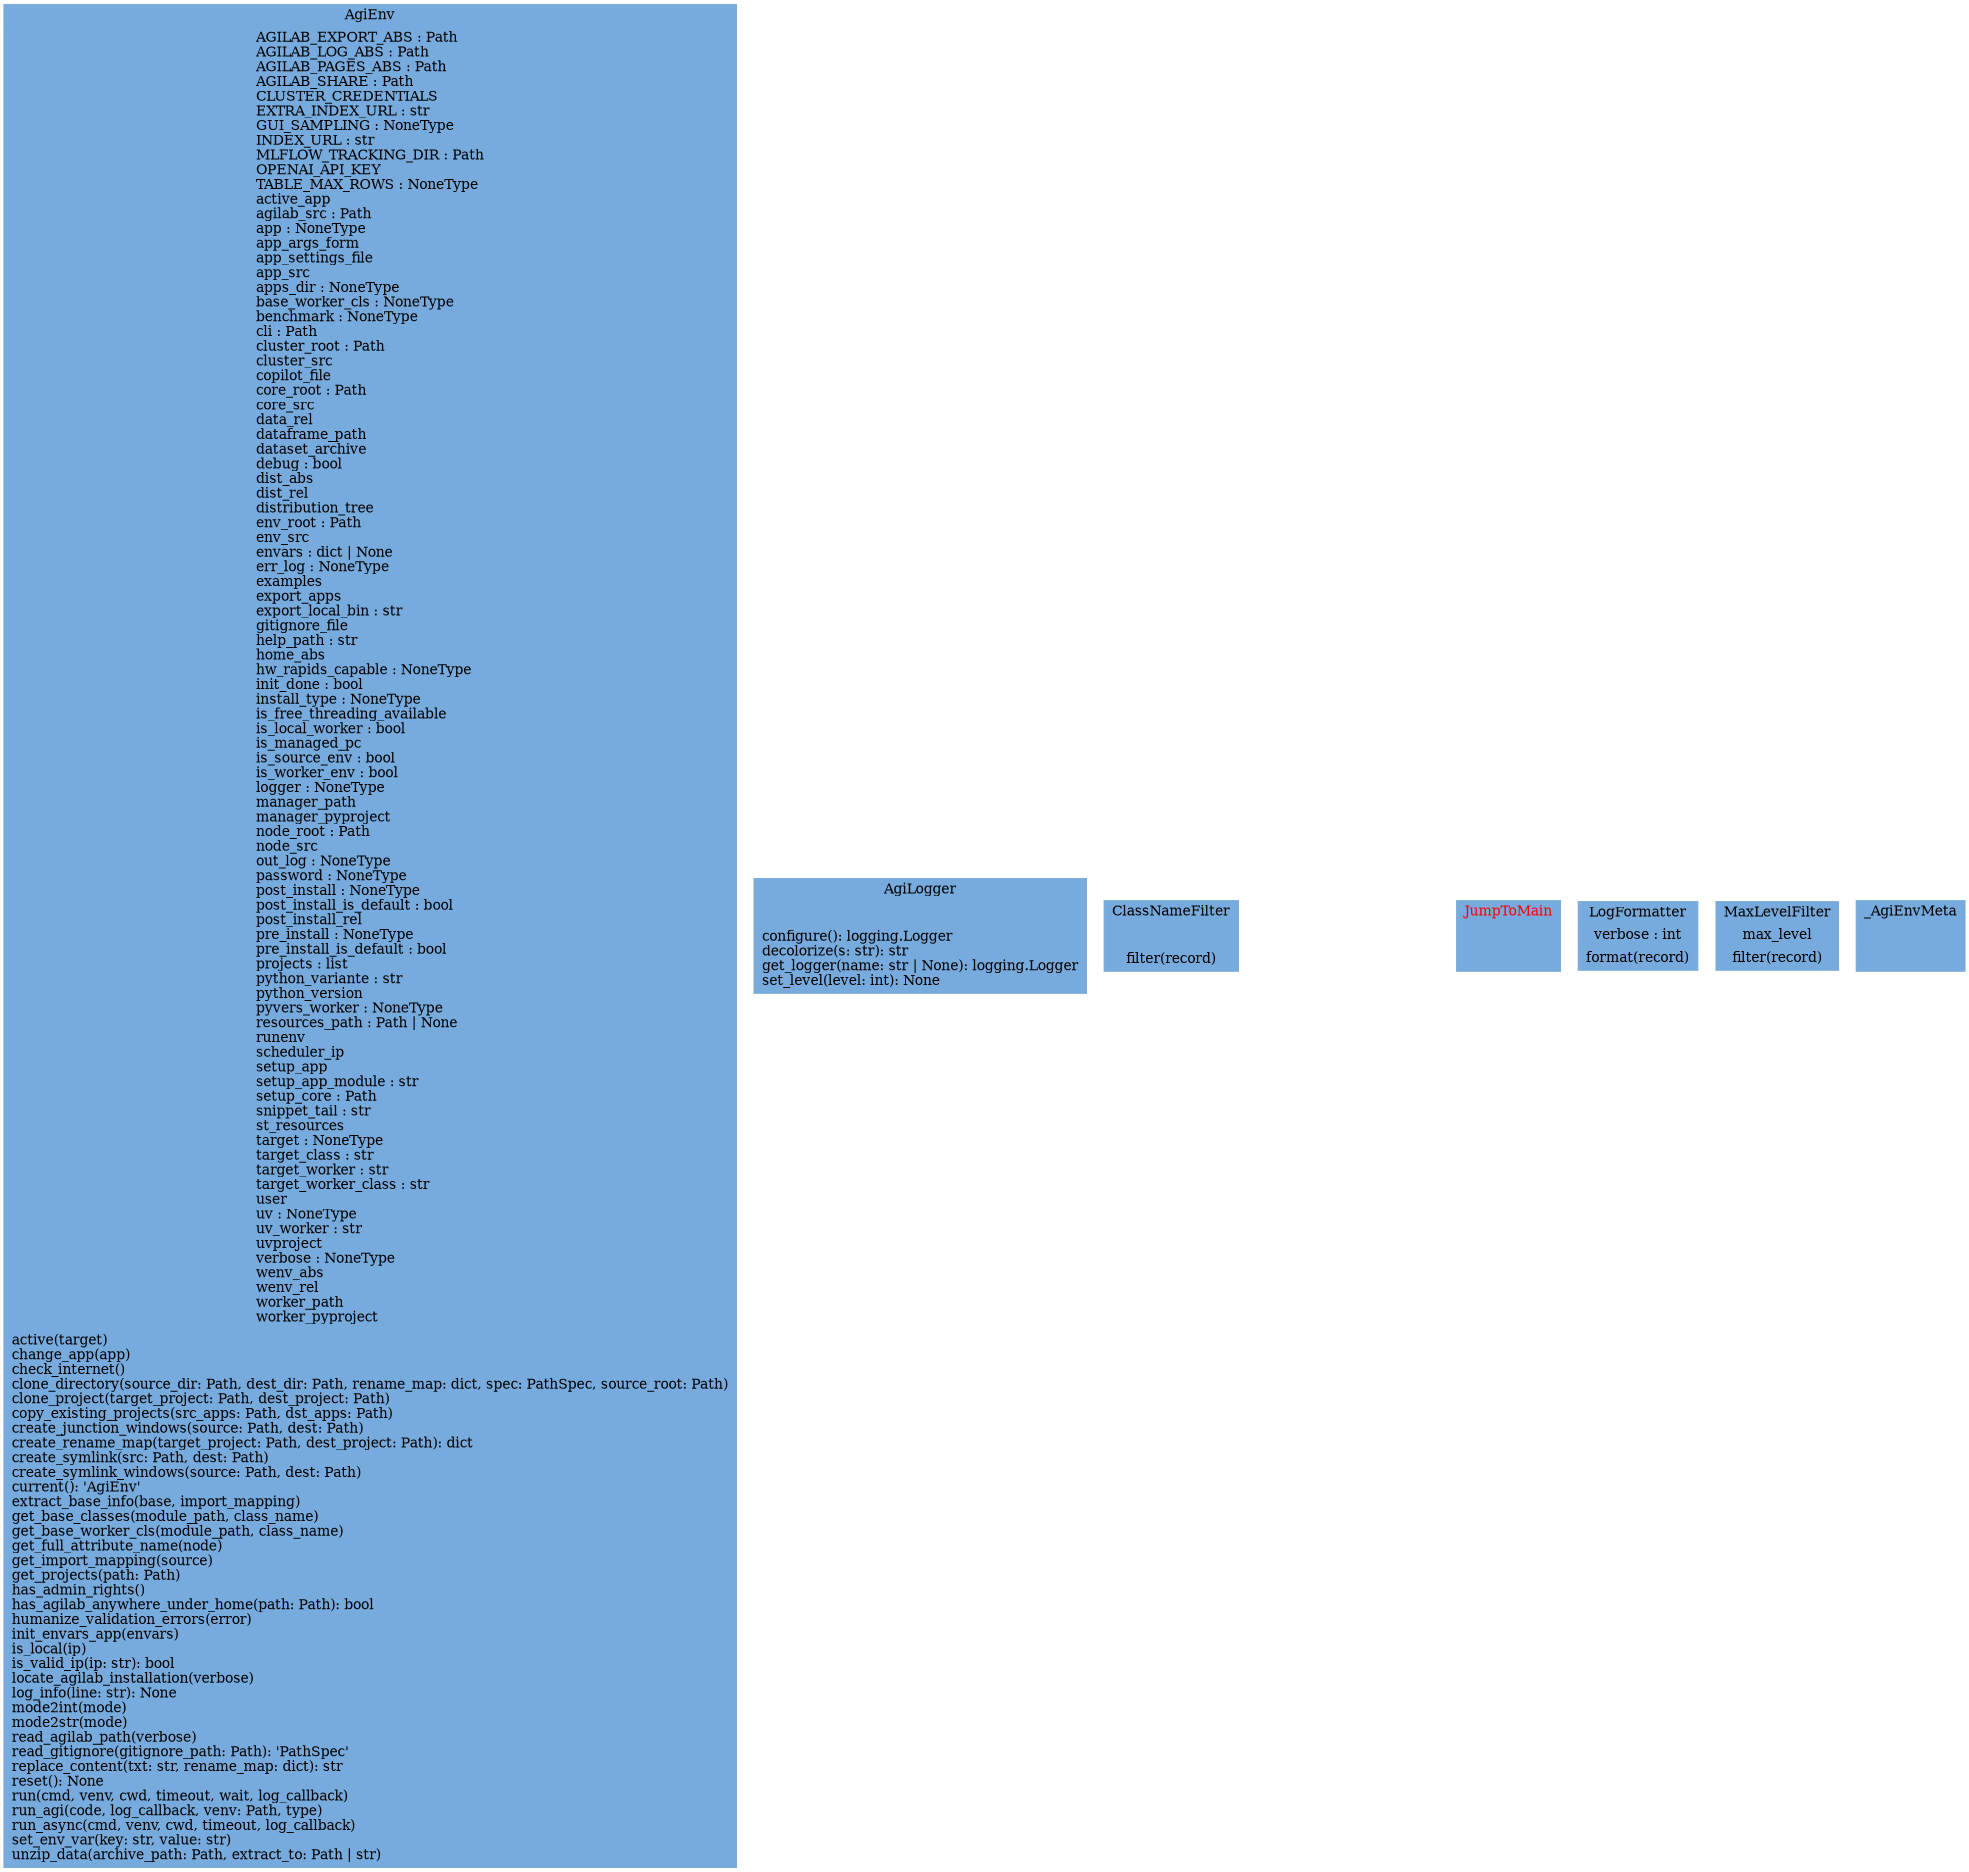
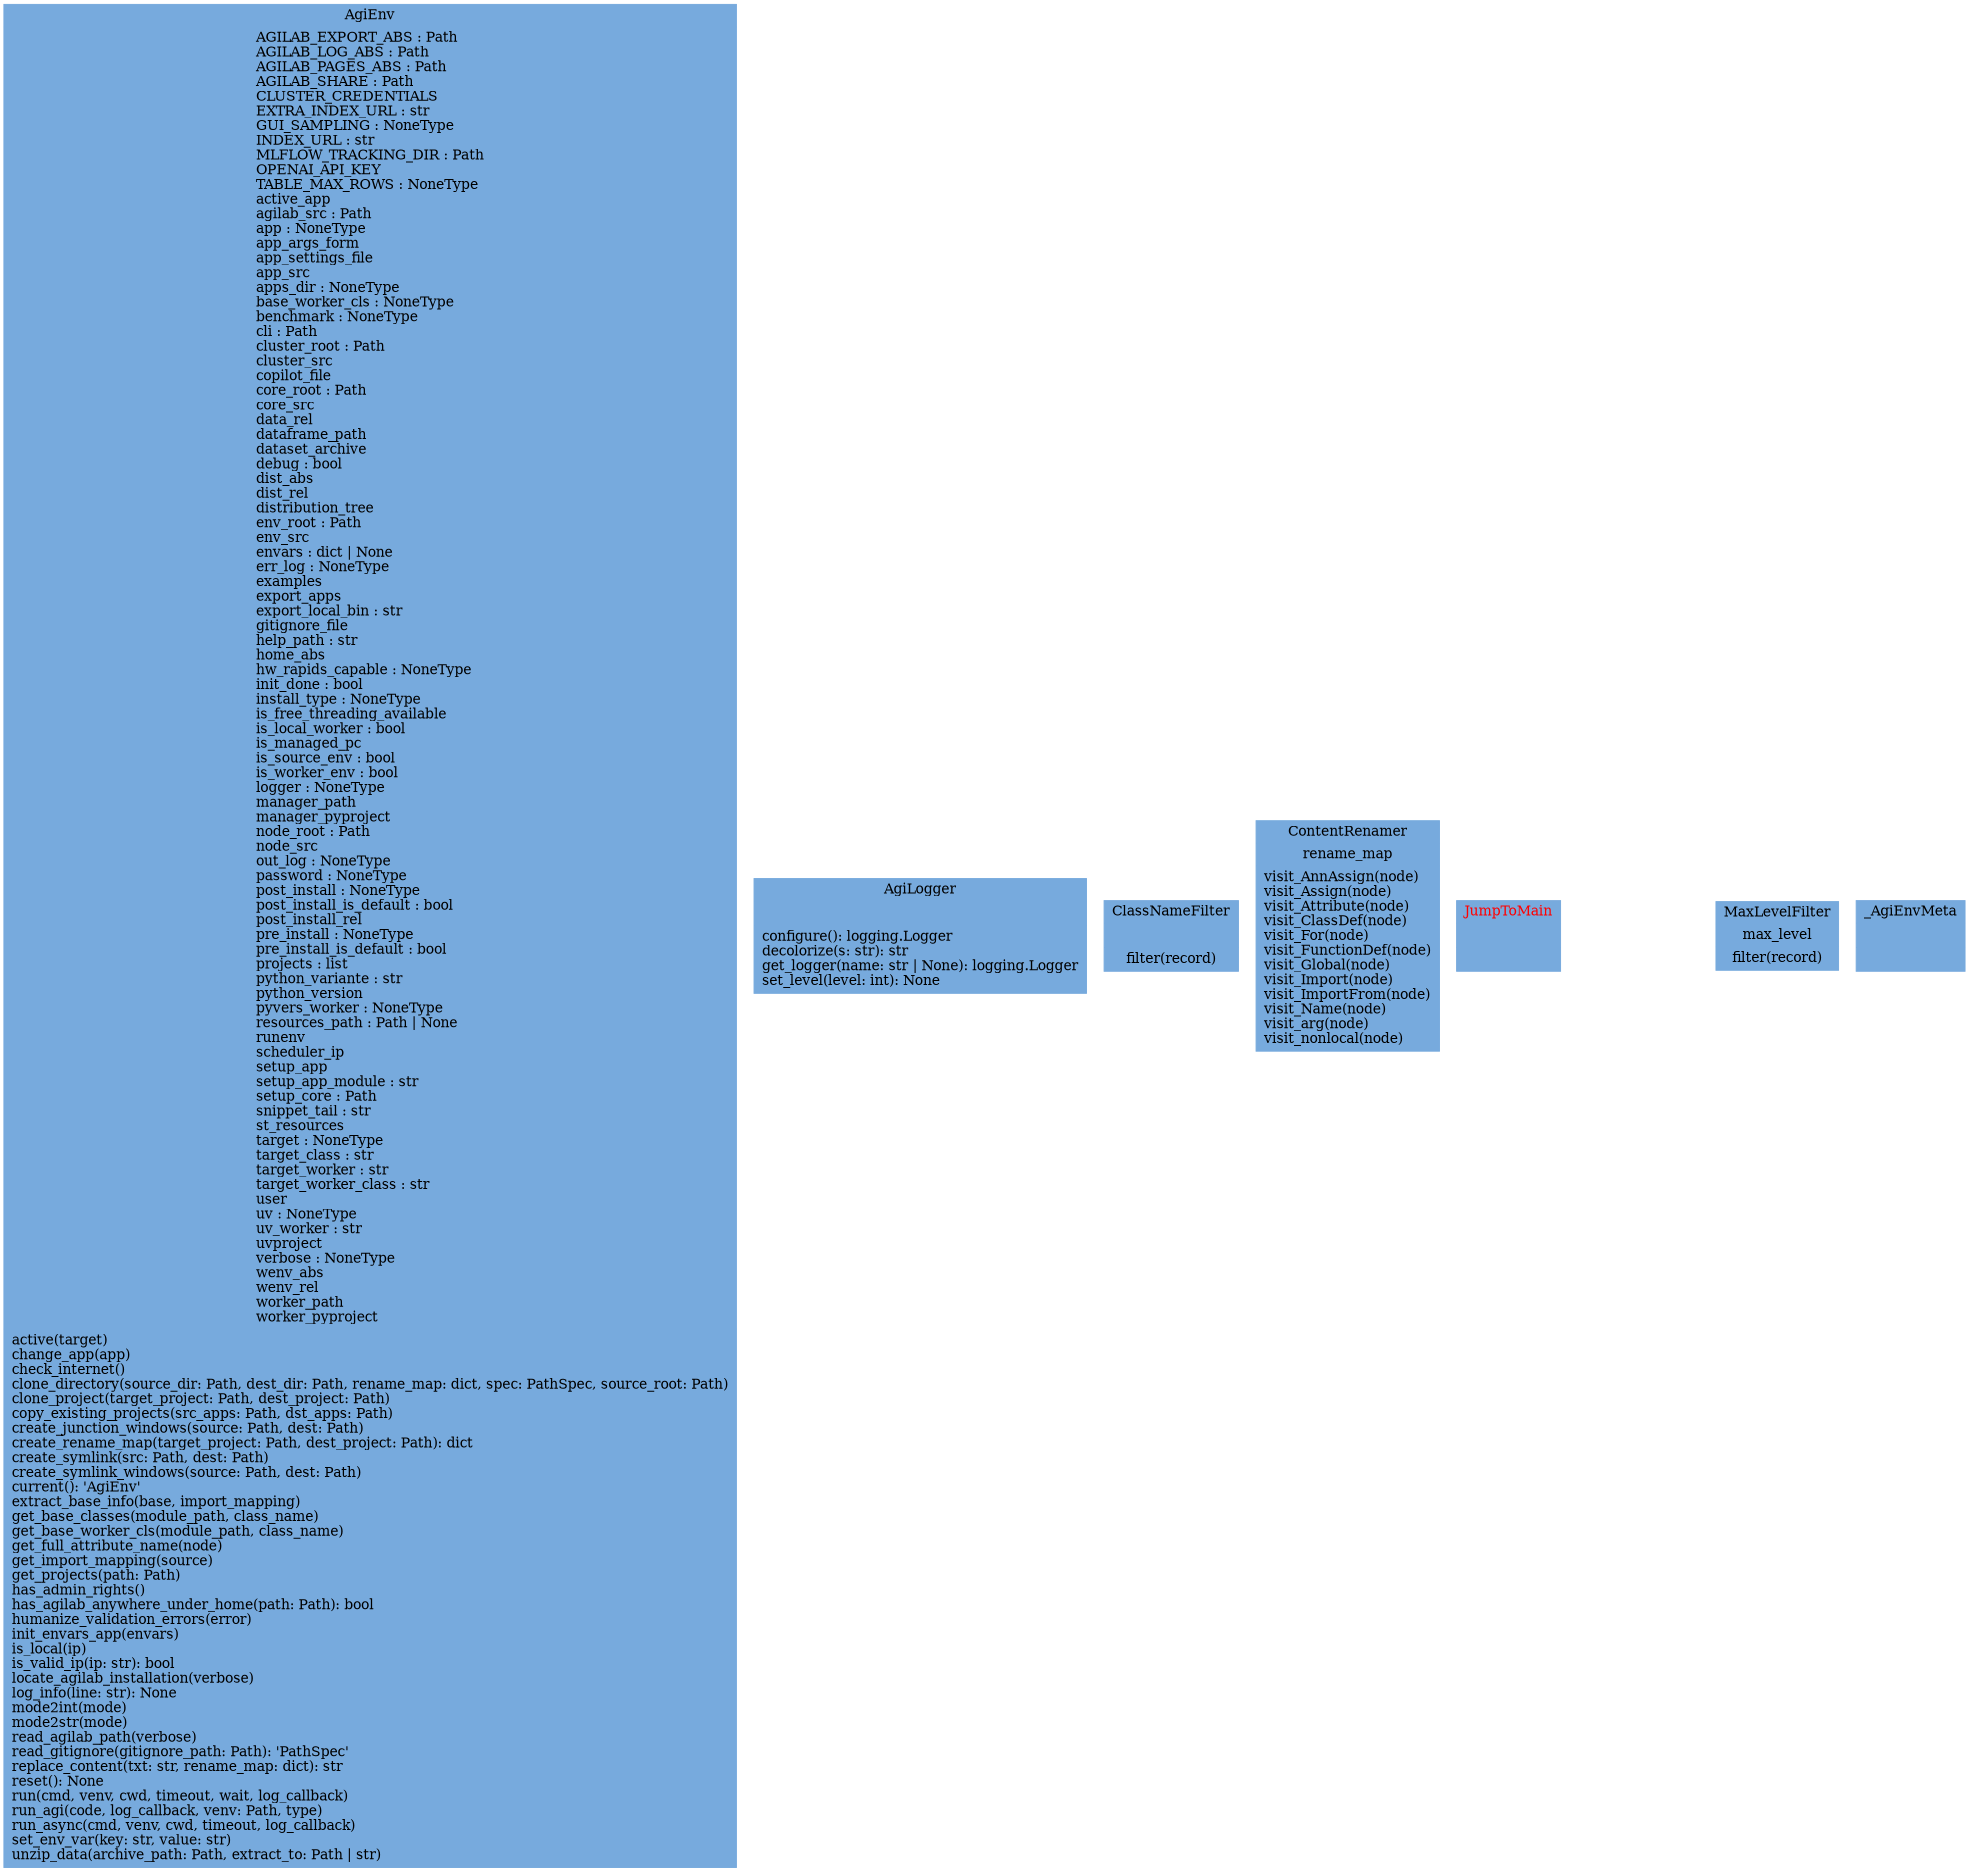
node "ContentRenamer": added
node "LogFormatter": removed
